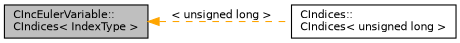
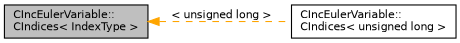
node "CIndices:: CIndices< unsigned long >": label "CIndices:: CIndices< unsigned long >" -> "CIncEulerVariable:: CIndices< unsigned long >"
